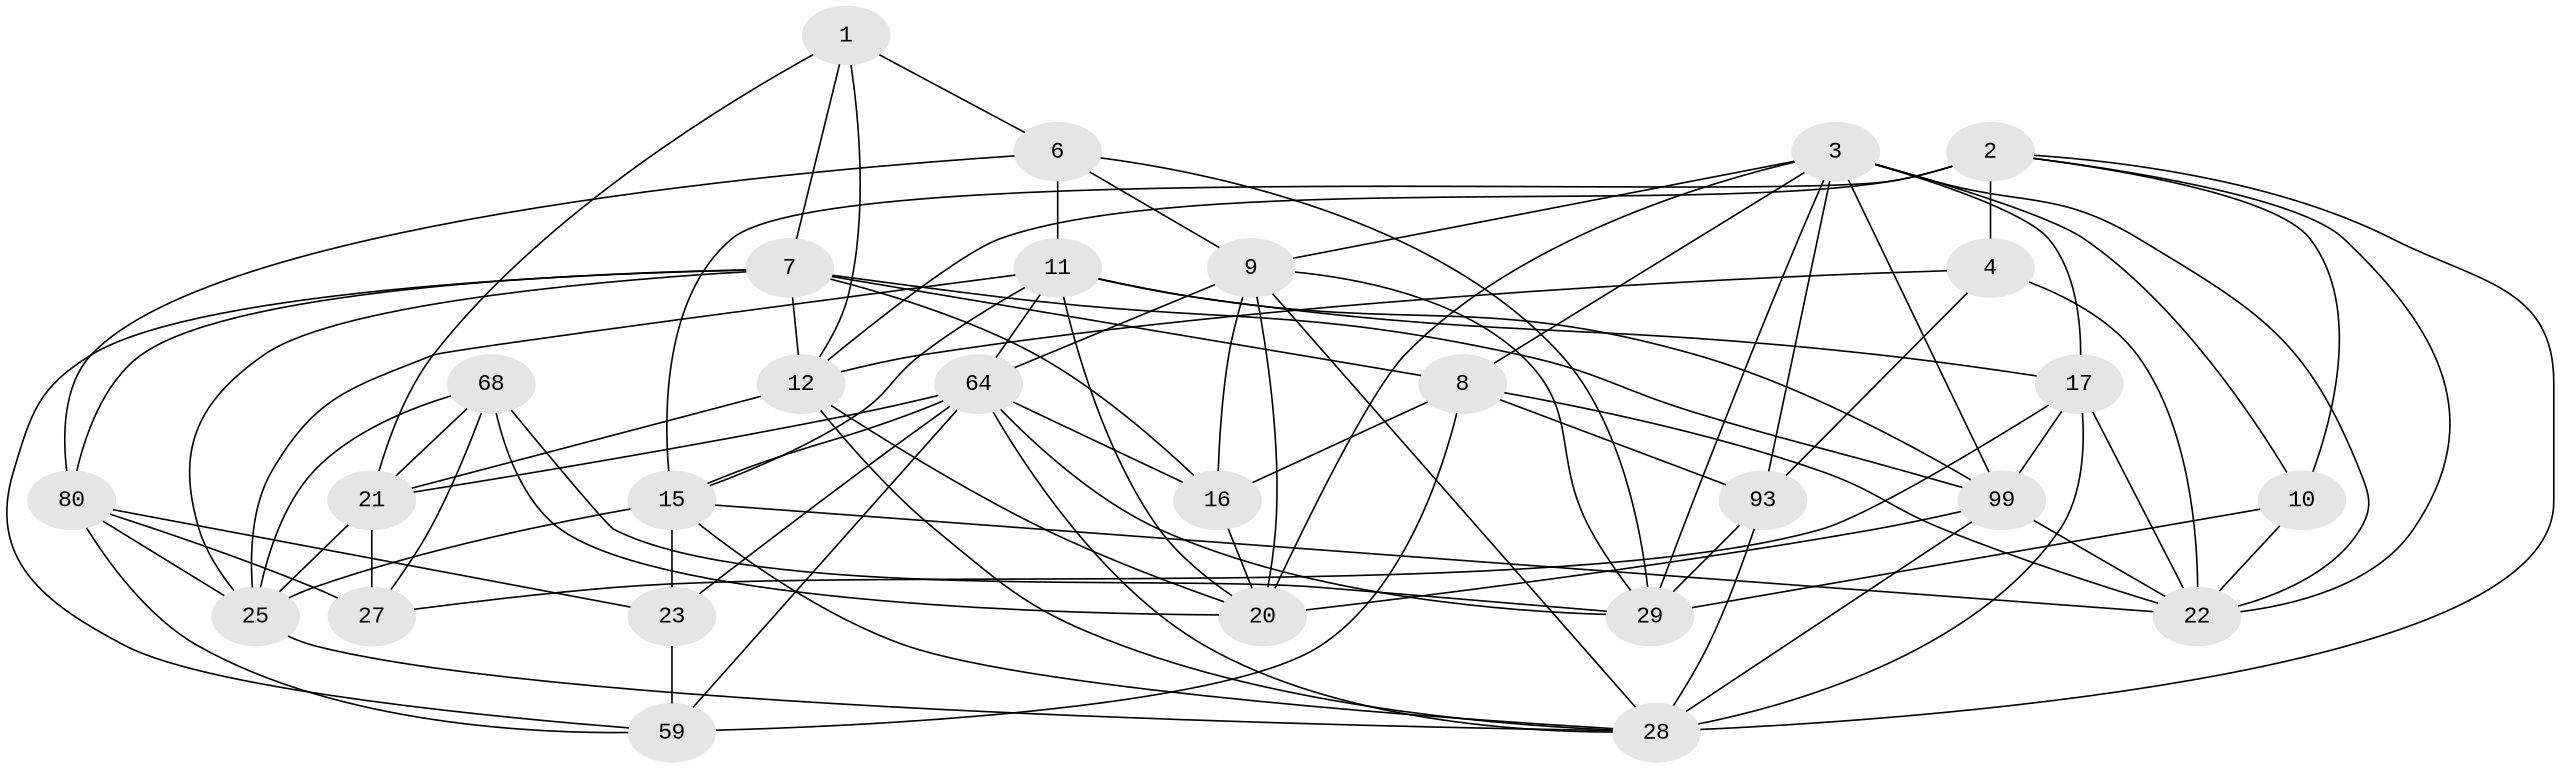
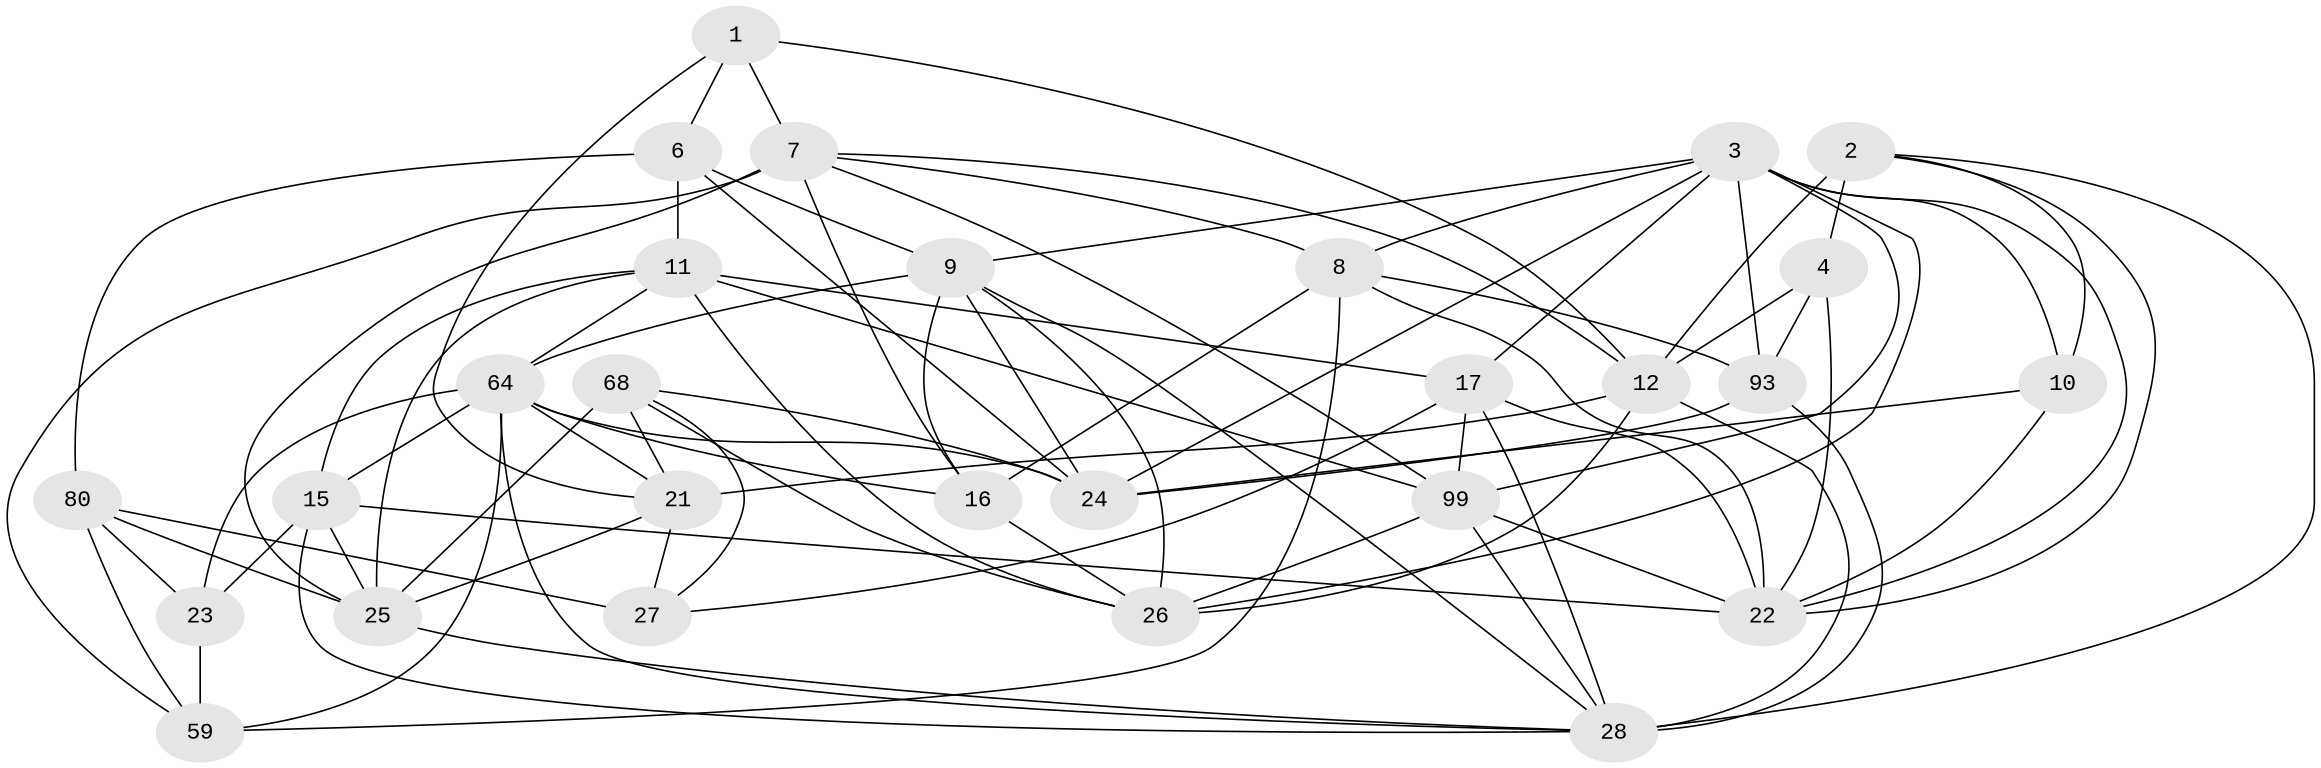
edge "2" -- "15": removed
edge "7" -- "80": removed
node "20": label "20" -> "26"
node "29": label "29" -> "24"
